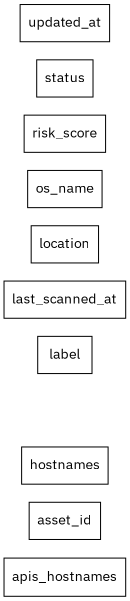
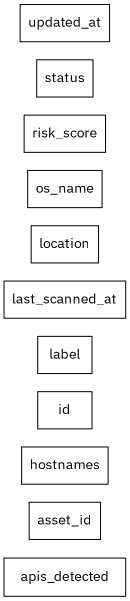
node "id": added
node "apis_hostnames": label "apis_hostnames" -> "apis_detected"
